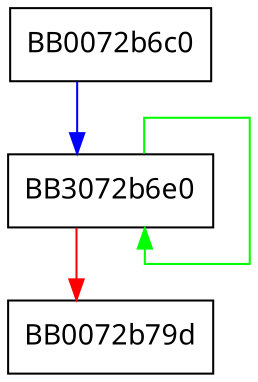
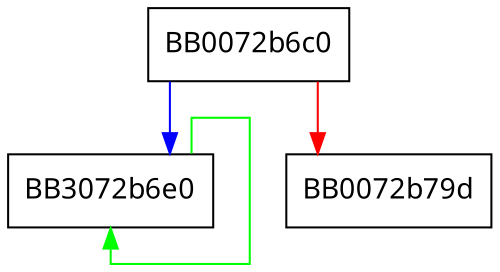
edge "BB3072b6e0" -> "BB0072b79d": now "BB0072b6c0" -> "BB0072b79d"
